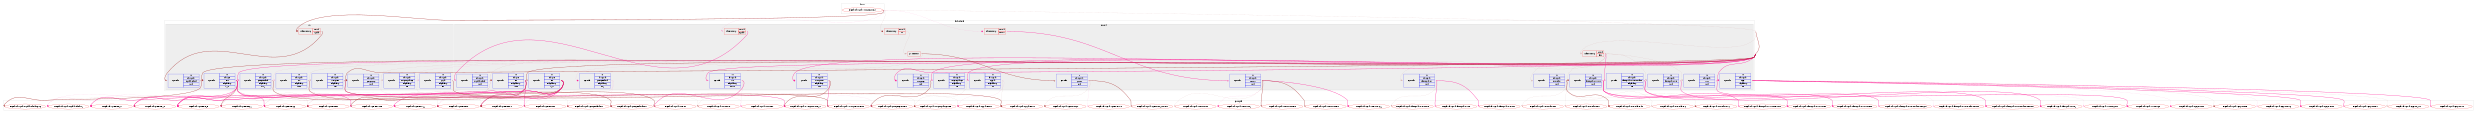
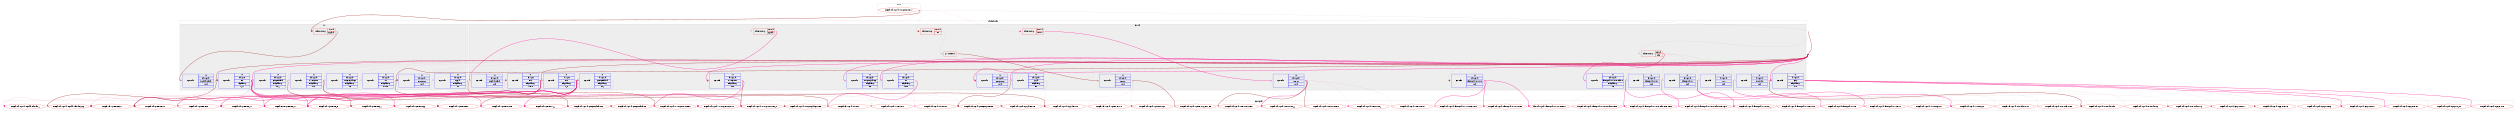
node "portage://dev-lang/ghc-8.4.2": label "portage://dev-lang/ghc-8.4.2" -> "portage://group-lang/ghc-8.4.2"
node "portage://dev-haskell/mwc-random-0.12.0.1": added
node "portage://dev-haskell/test-framework-hunit-0.3.0.2": label "portage://dev-haskell/test-framework-hunit-0.3.0.2" -> "test://dev-haskell/test-framework-hunit-0.3.0.2"
node "portage://dev-haskell/test-haskell-th-0.2.4": label "portage://dev-haskell/test-haskell-th-0.2.4" -> "portage://dev-haskell/test-framework-th-0.2.4"
